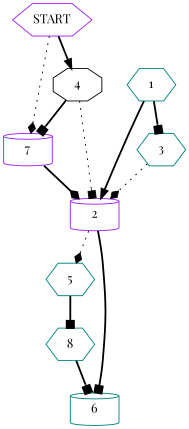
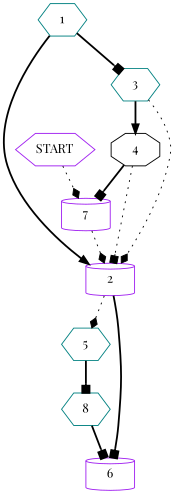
edge "START" -> "4": now "3" -> "4"
edge "7" -> "2": style bold -> dotted
node "6": color teal -> purple
